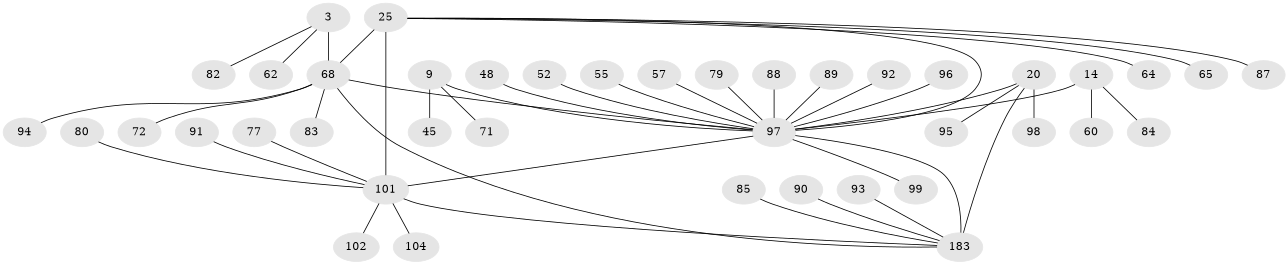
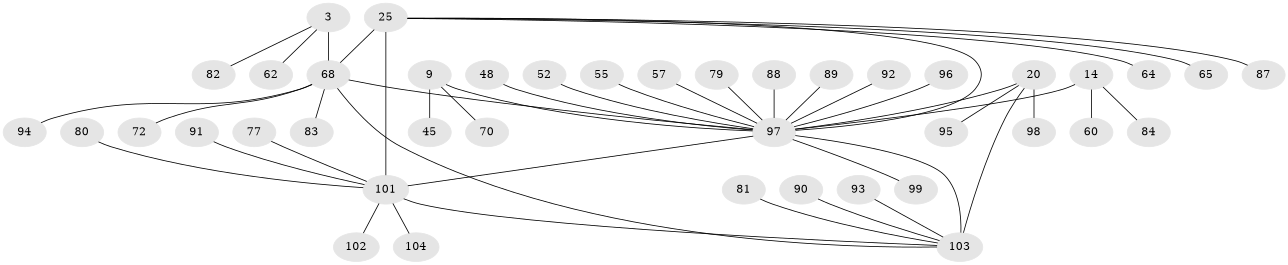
node "71": label "71" -> "70"
node "85": label "85" -> "81"
node "183": label "183" -> "103"
